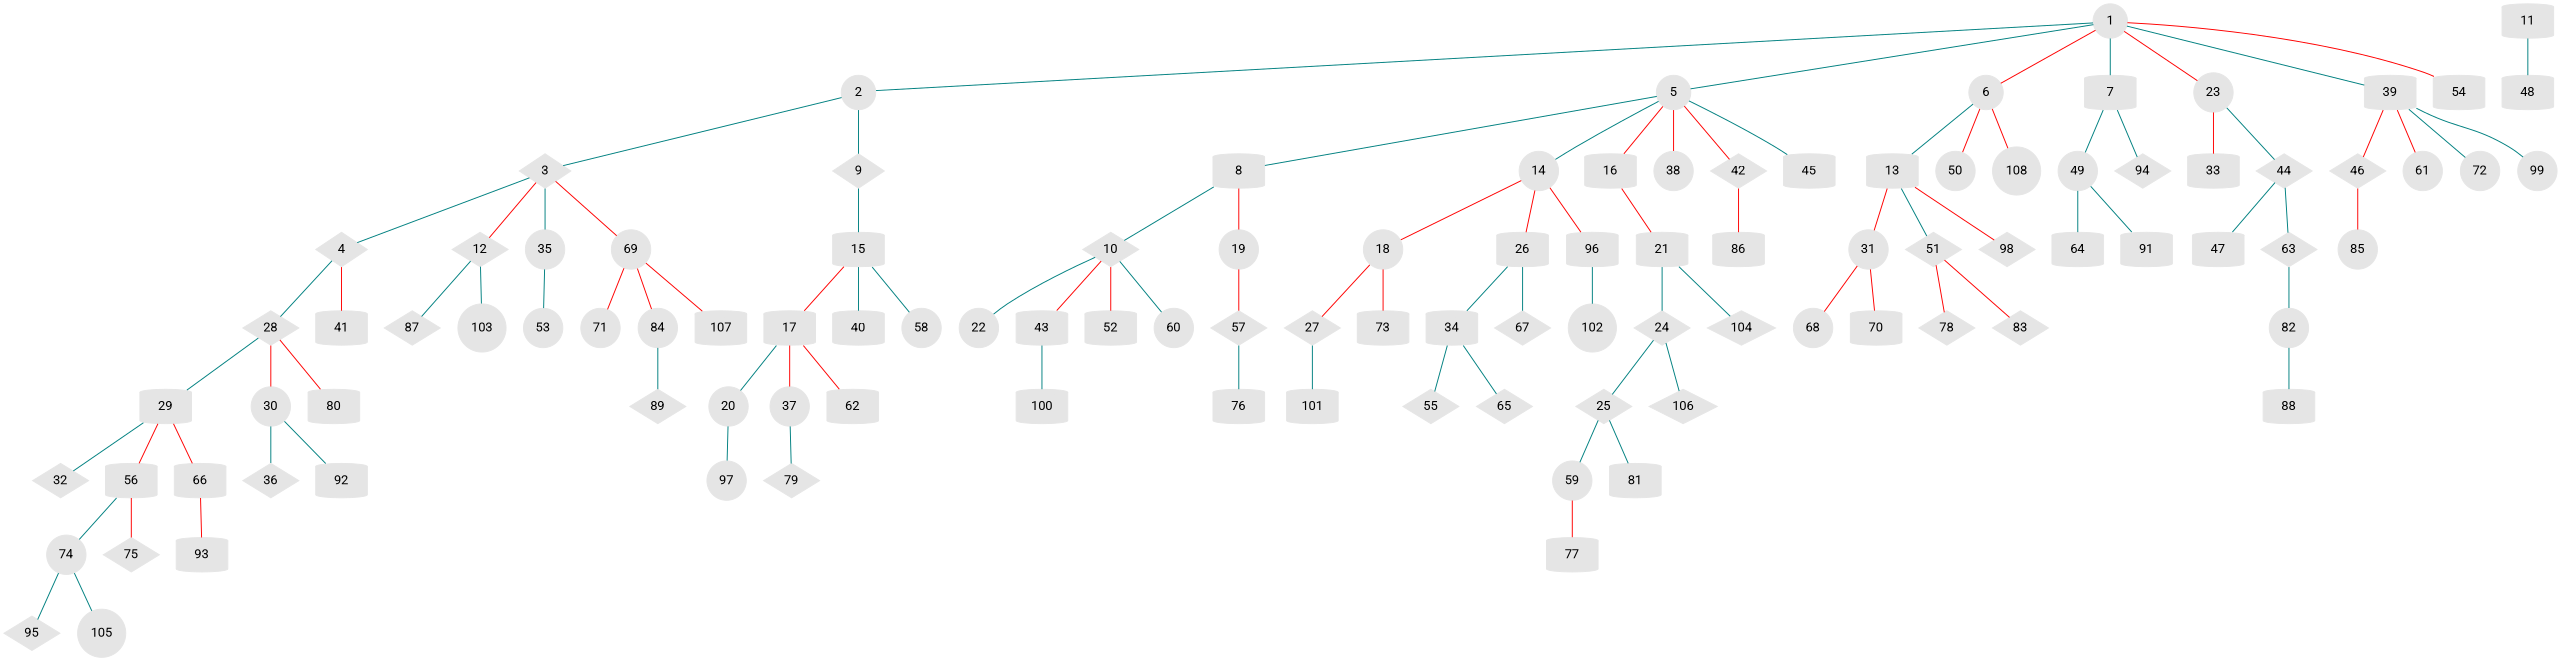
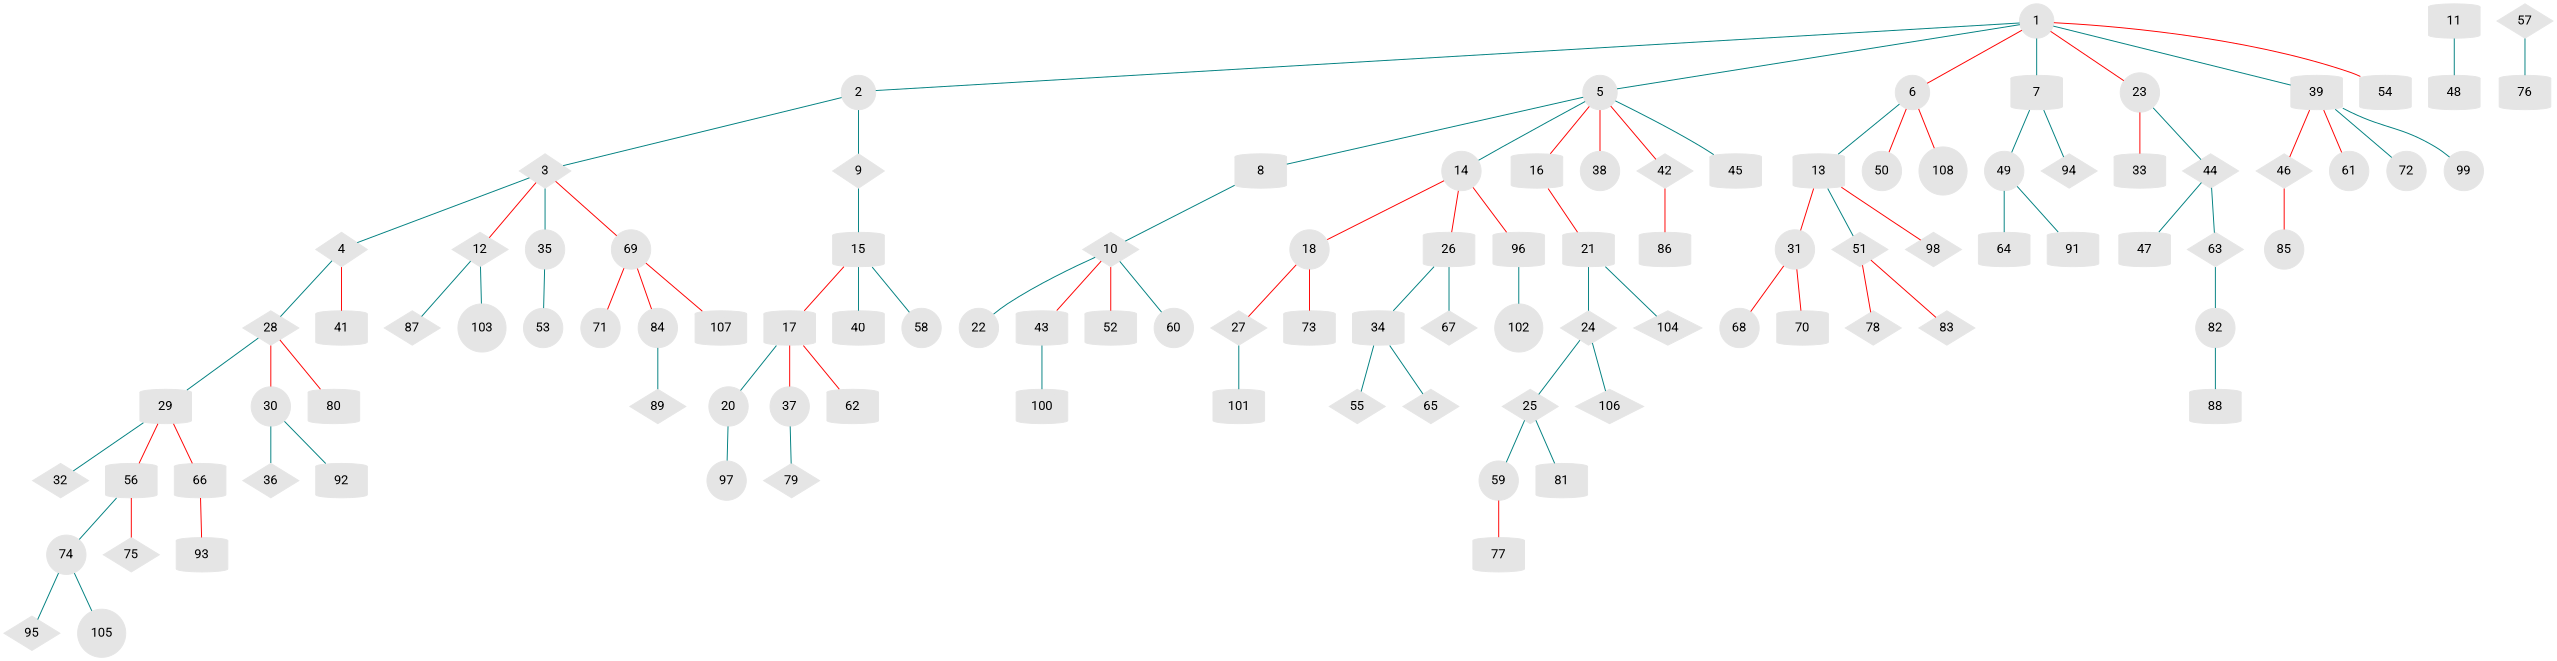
node "19": removed
